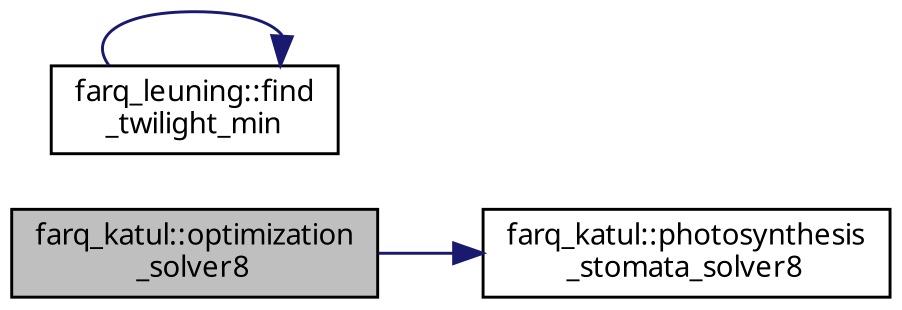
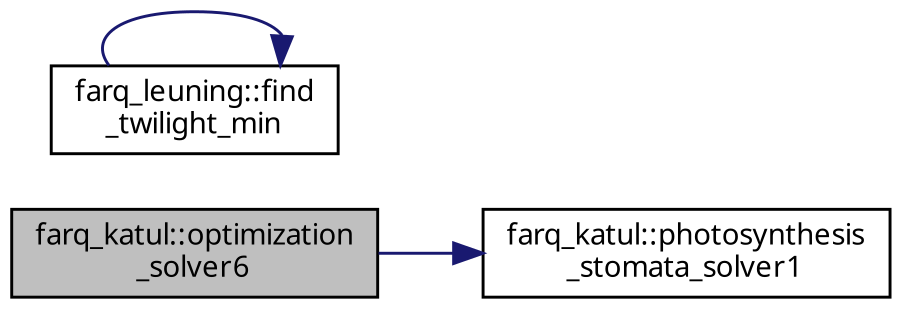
node "farq_katul::optimization _solver8": label "farq_katul::optimization _solver8" -> "farq_katul::optimization _solver6"
node "farq_katul::photosynthesis _stomata_solver8": label "farq_katul::photosynthesis _stomata_solver8" -> "farq_katul::photosynthesis _stomata_solver1"
